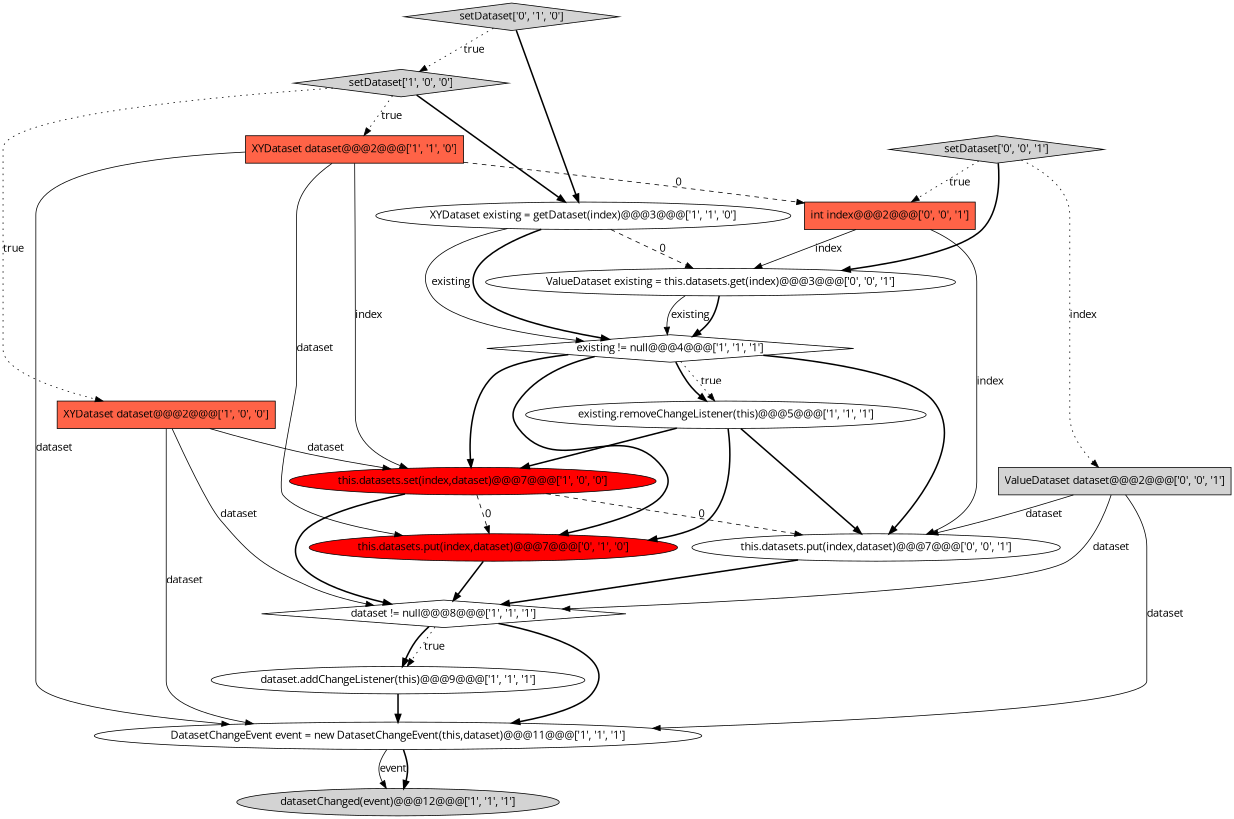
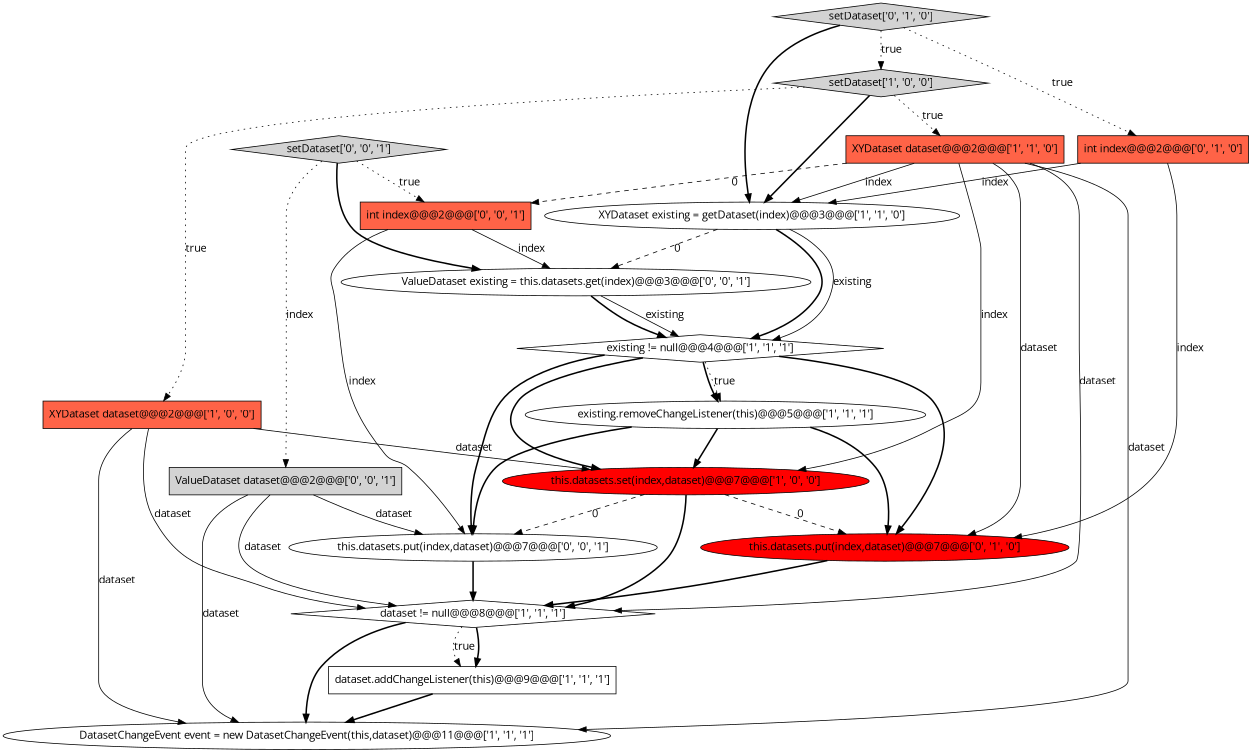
node "int index@@@2@@@['0', '1', '0']": added
edge "XYDataset dataset@@@2@@@['1', '1', '0']" -> "XYDataset existing = getDataset(index)@@@3@@@['1', '1', '0']": added, label "index"
edge "XYDataset dataset@@@2@@@['1', '1', '0']" -> "dataset != null@@@8@@@['1', '1', '1']": added, label "dataset"
node "dataset.addChangeListener(this)@@@9@@@['1', '1', '1']": shape ellipse -> box
node "datasetChanged(event)@@@12@@@['1', '1', '1']": removed
